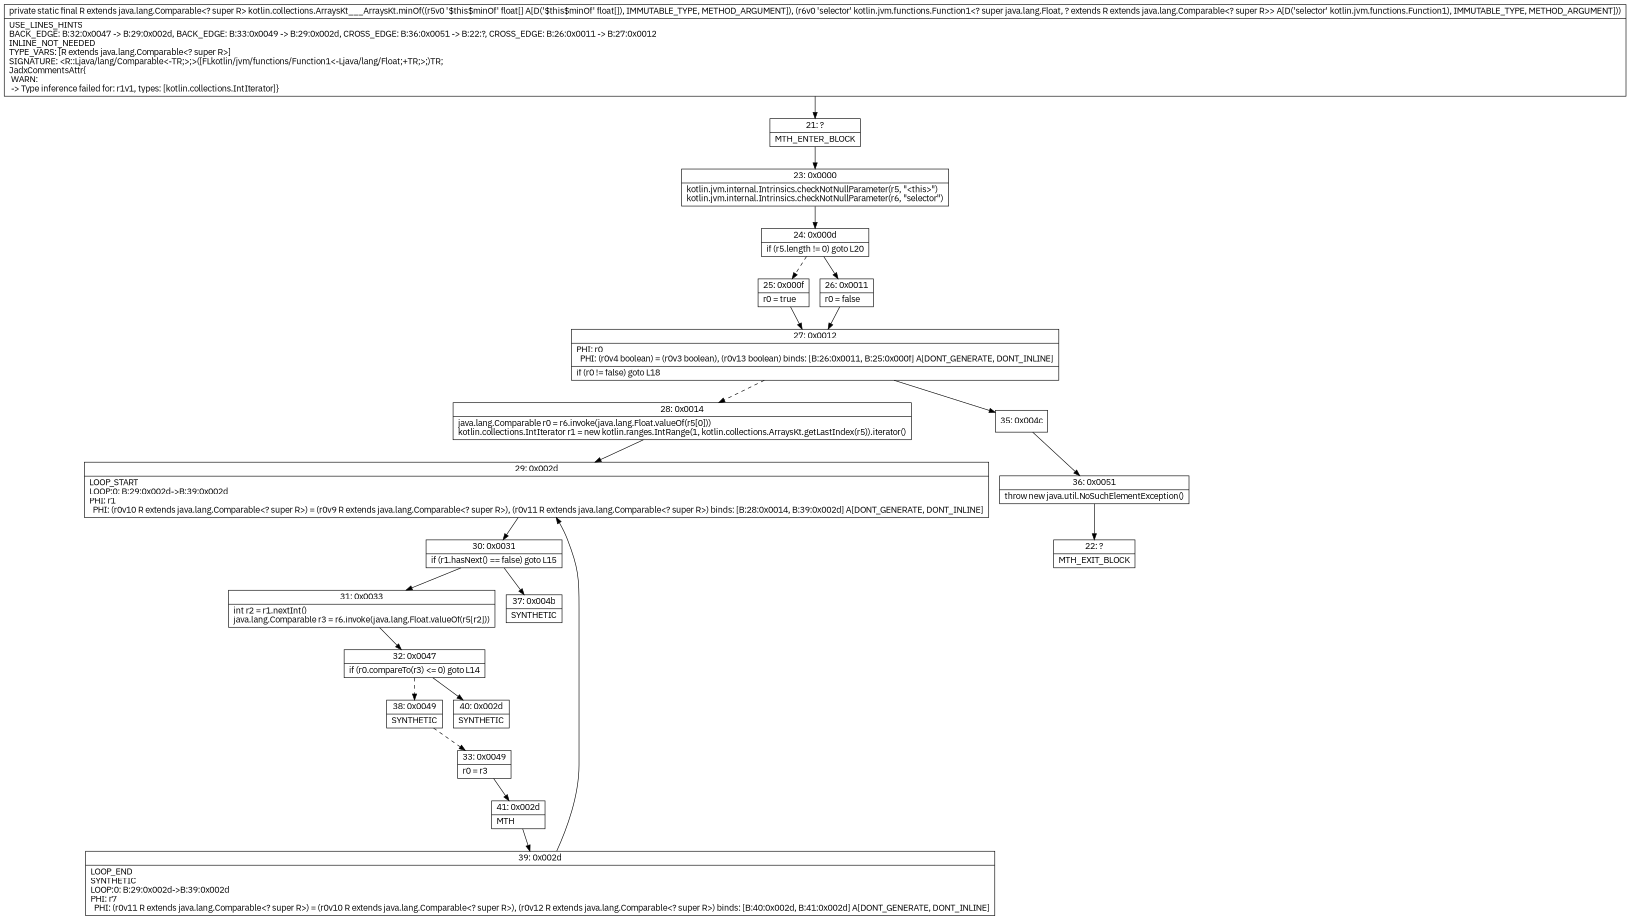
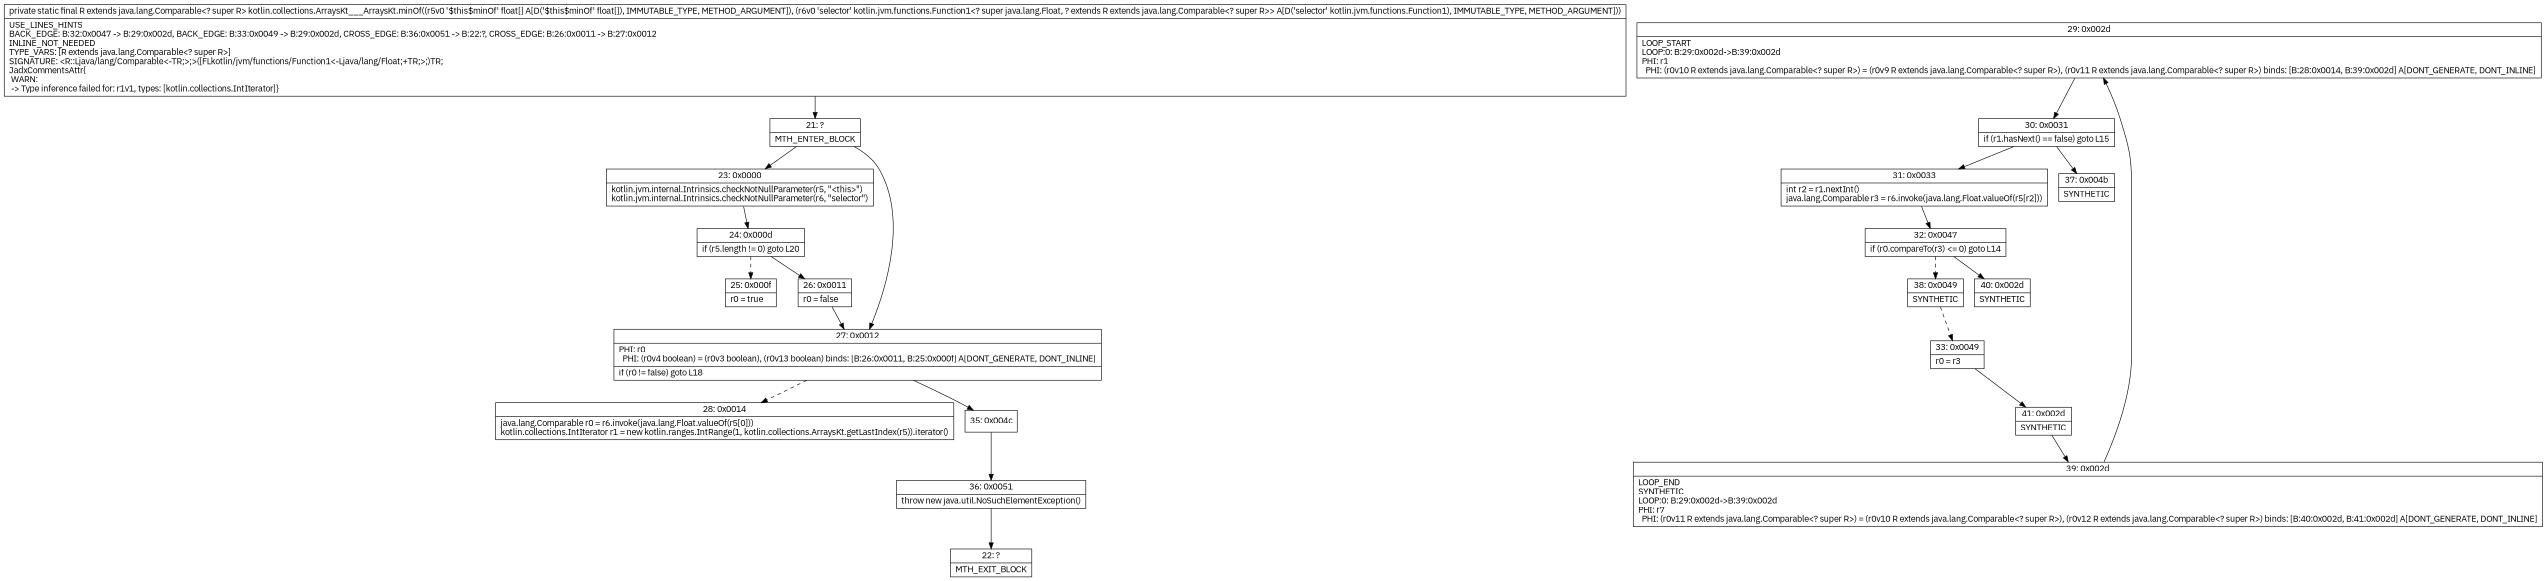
edge "25: 0x000f" -> "27: 0x0012": now "21: ?" -> "27: 0x0012"
edge "28: 0x0014" -> "29: 0x002d": removed
node "41: 0x002d": text "MTH" -> "SYNTHETIC"
